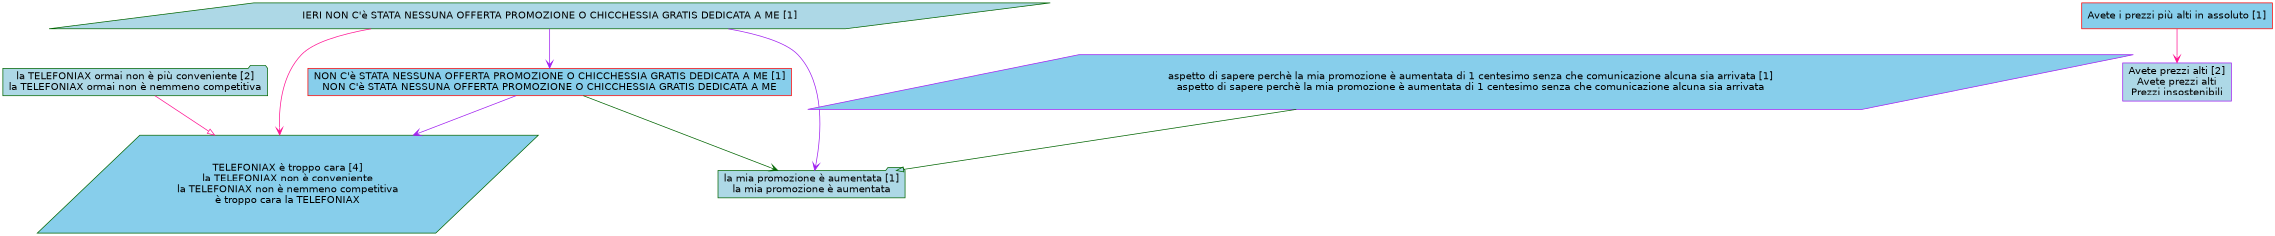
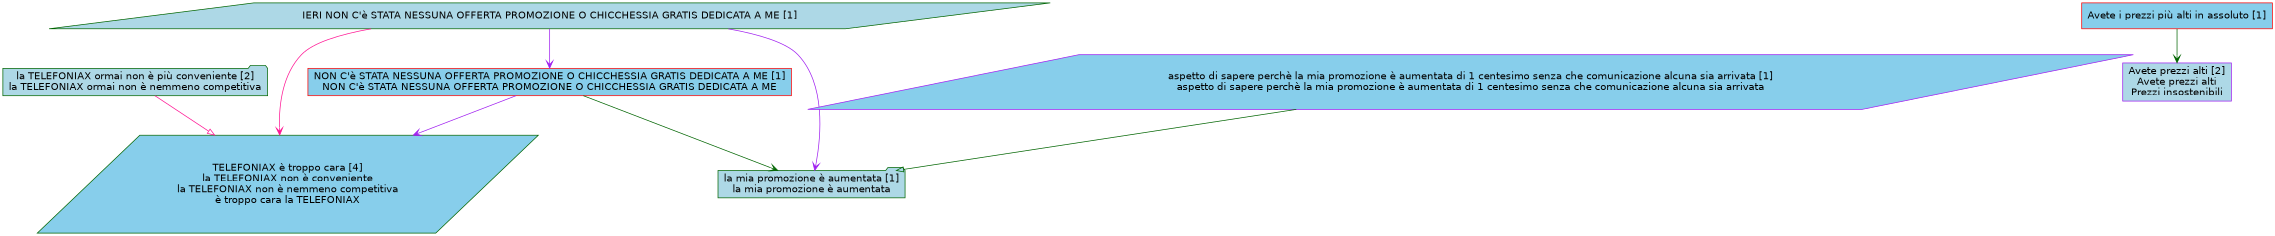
edge "Avete i prezzi più alti in assoluto [1]" -> "Avete prezzi alti [2] Avete prezzi alti Prezzi insostenibili": color deeppink -> darkgreen
